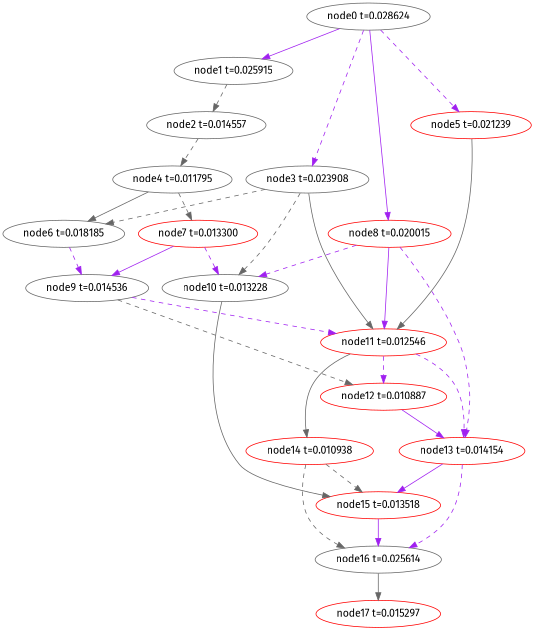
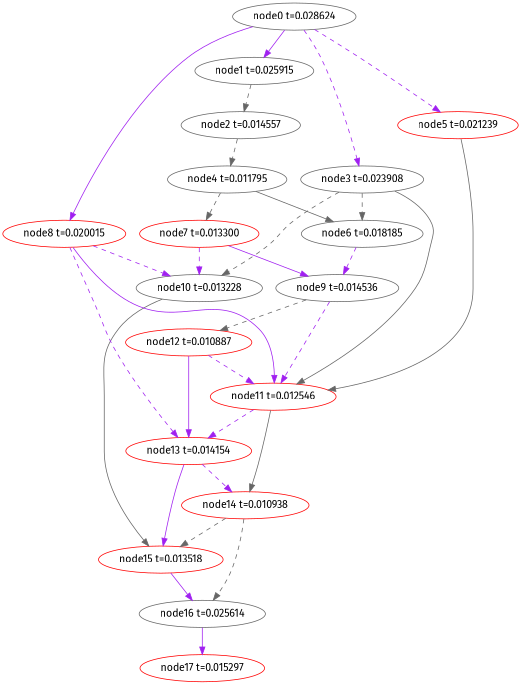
edge "node11 t=0.012546" -> "node12 t=0.010887": reversed
edge "node13 t=0.014154" -> "node16 t=0.025614": now "node13 t=0.014154" -> "node14 t=0.010938"
edge "node16 t=0.025614" -> "node17 t=0.015297": color gray40 -> purple
